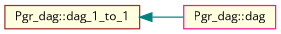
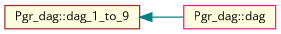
node "Pgr_dag::dag_1_to_1": label "Pgr_dag::dag_1_to_1" -> "Pgr_dag::dag_1_to_9"
